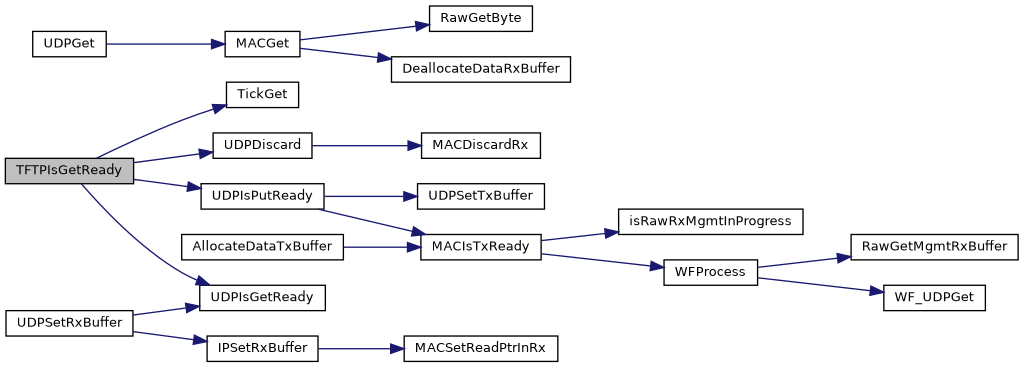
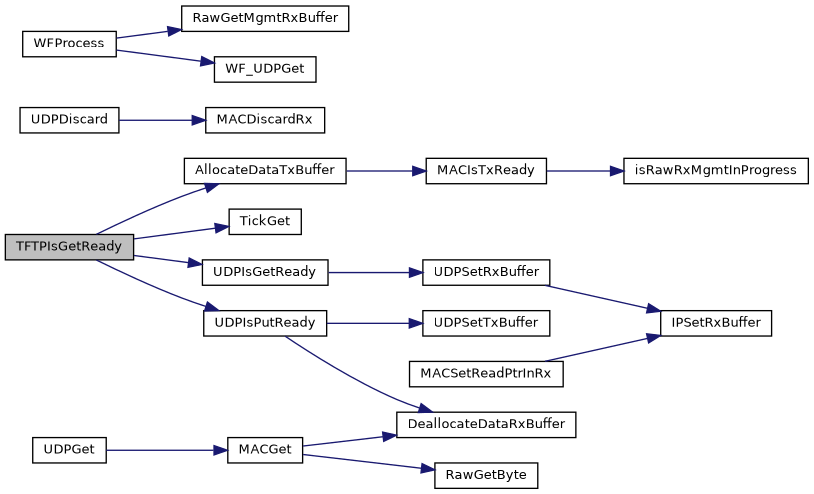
edge "TFTPIsGetReady" -> "UDPDiscard": now "TFTPIsGetReady" -> "AllocateDataTxBuffer"
edge "UDPIsPutReady" -> "MACIsTxReady": now "UDPIsPutReady" -> "DeallocateDataRxBuffer"
edge "MACIsTxReady" -> "WFProcess": removed
edge "UDPSetRxBuffer" -> "UDPIsGetReady": reversed
edge "IPSetRxBuffer" -> "MACSetReadPtrInRx": reversed
